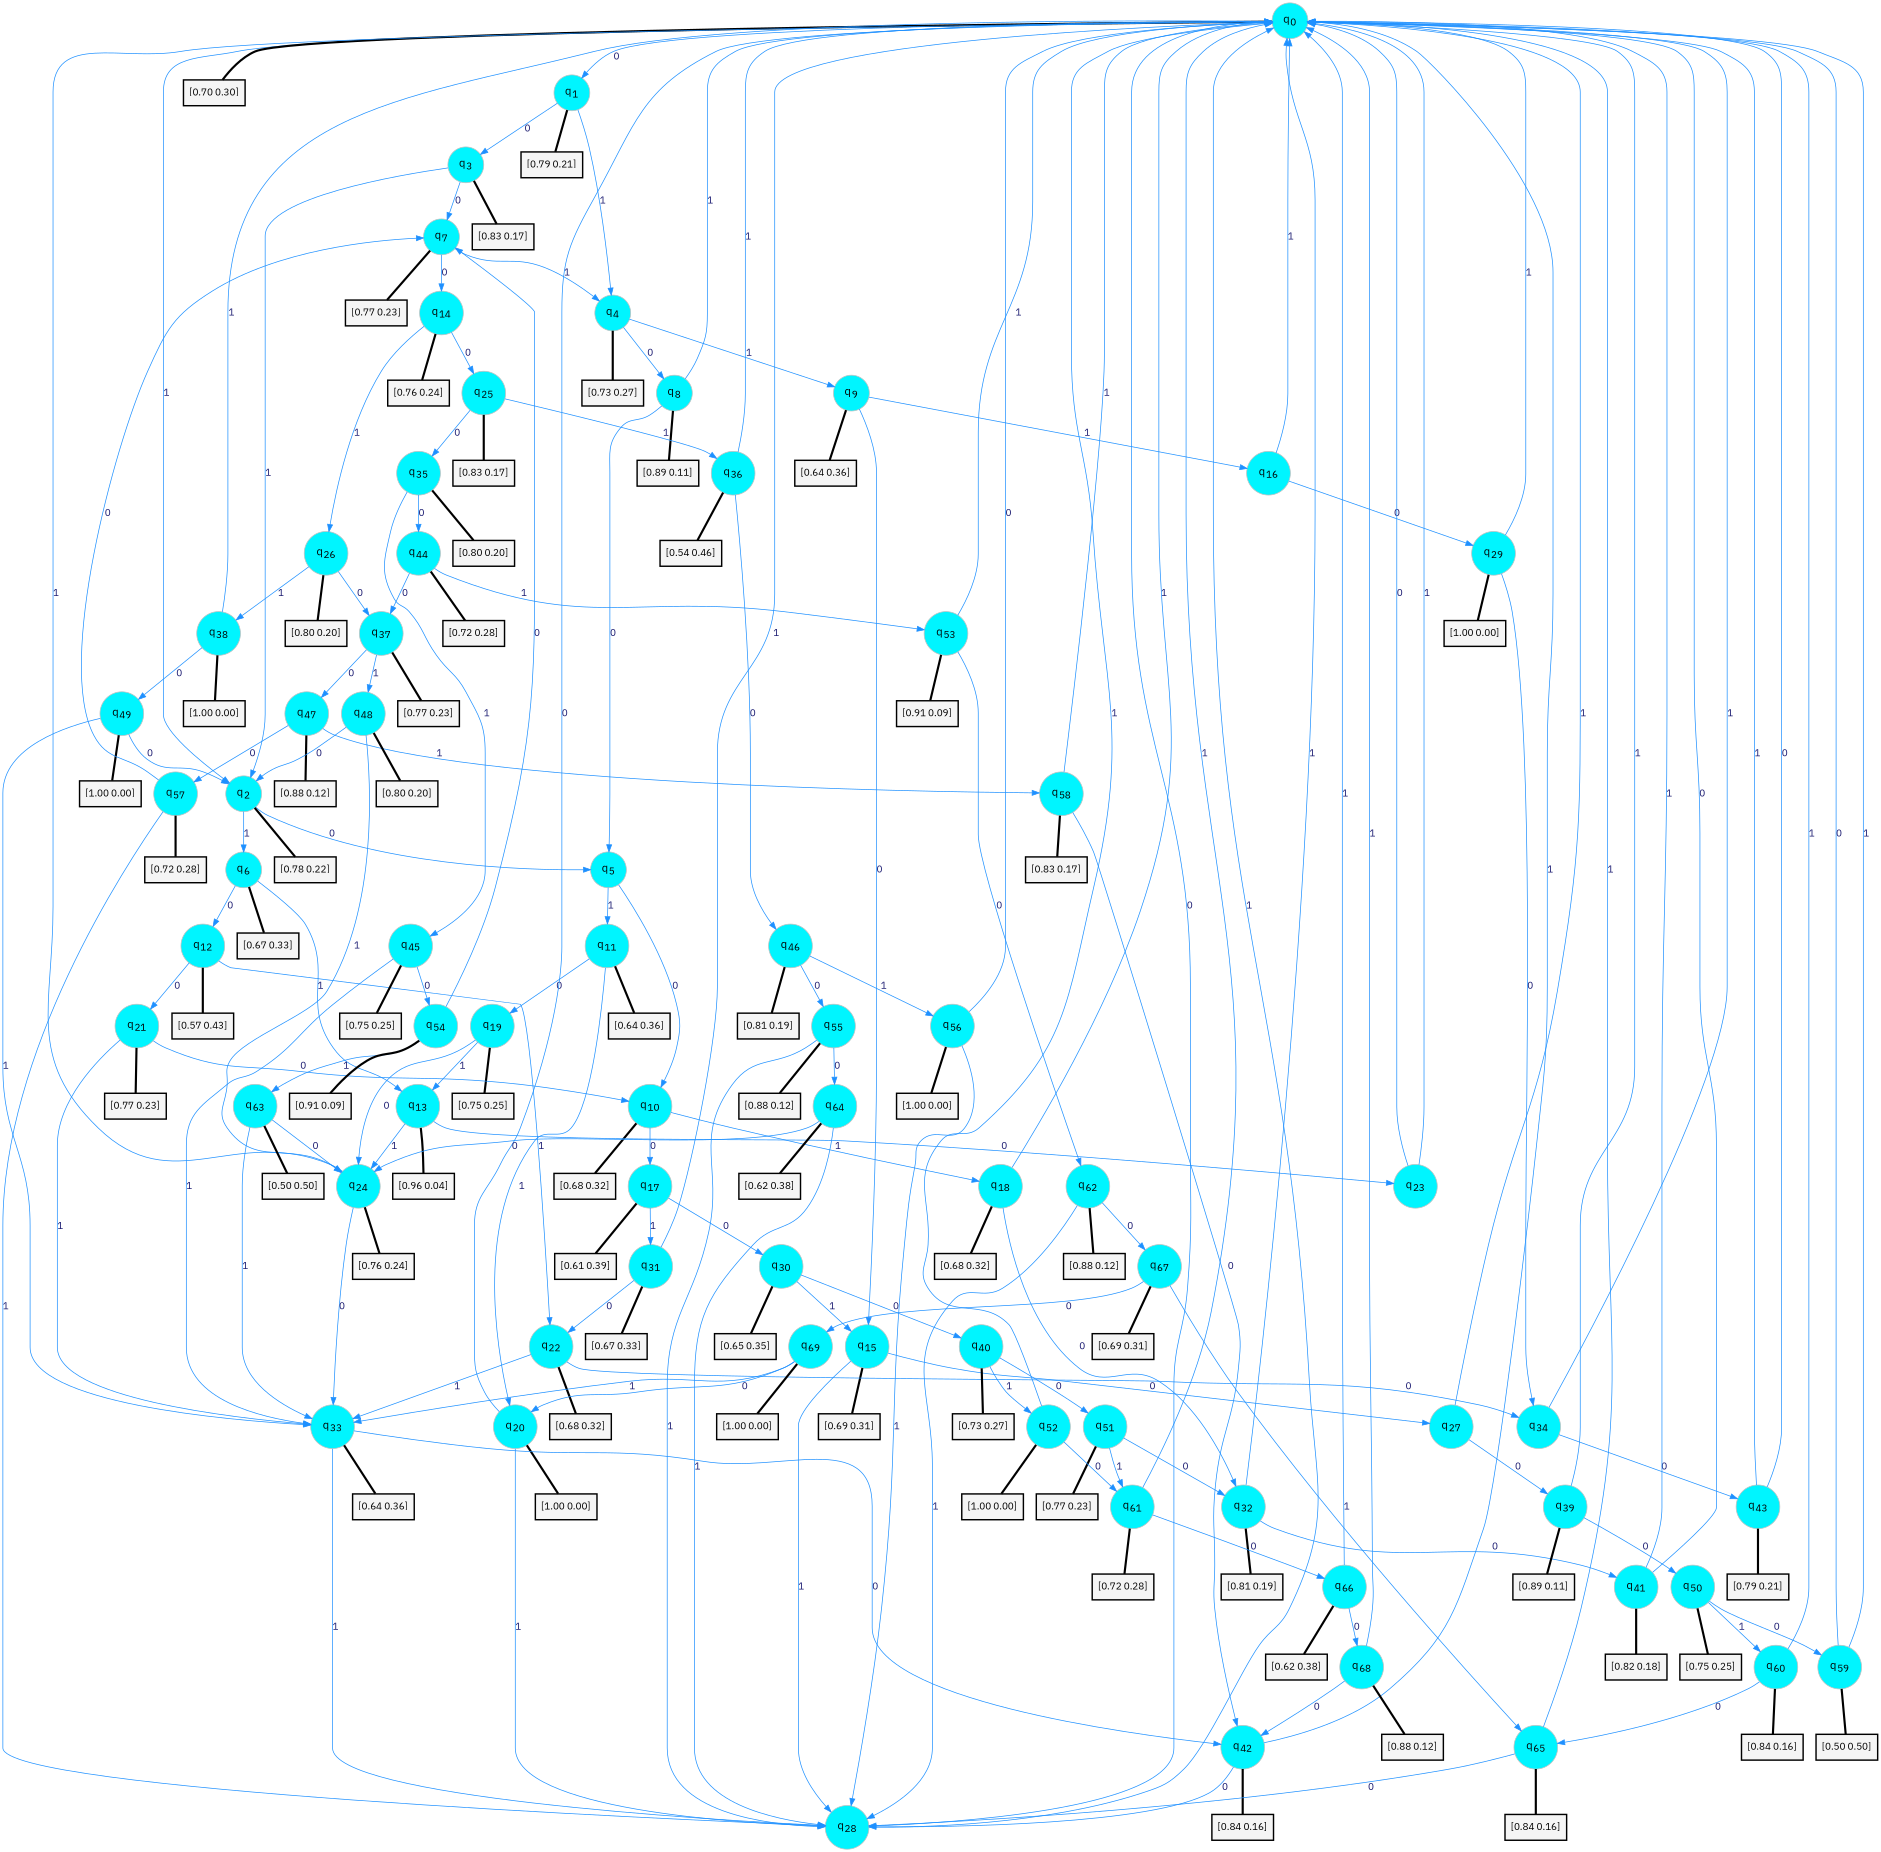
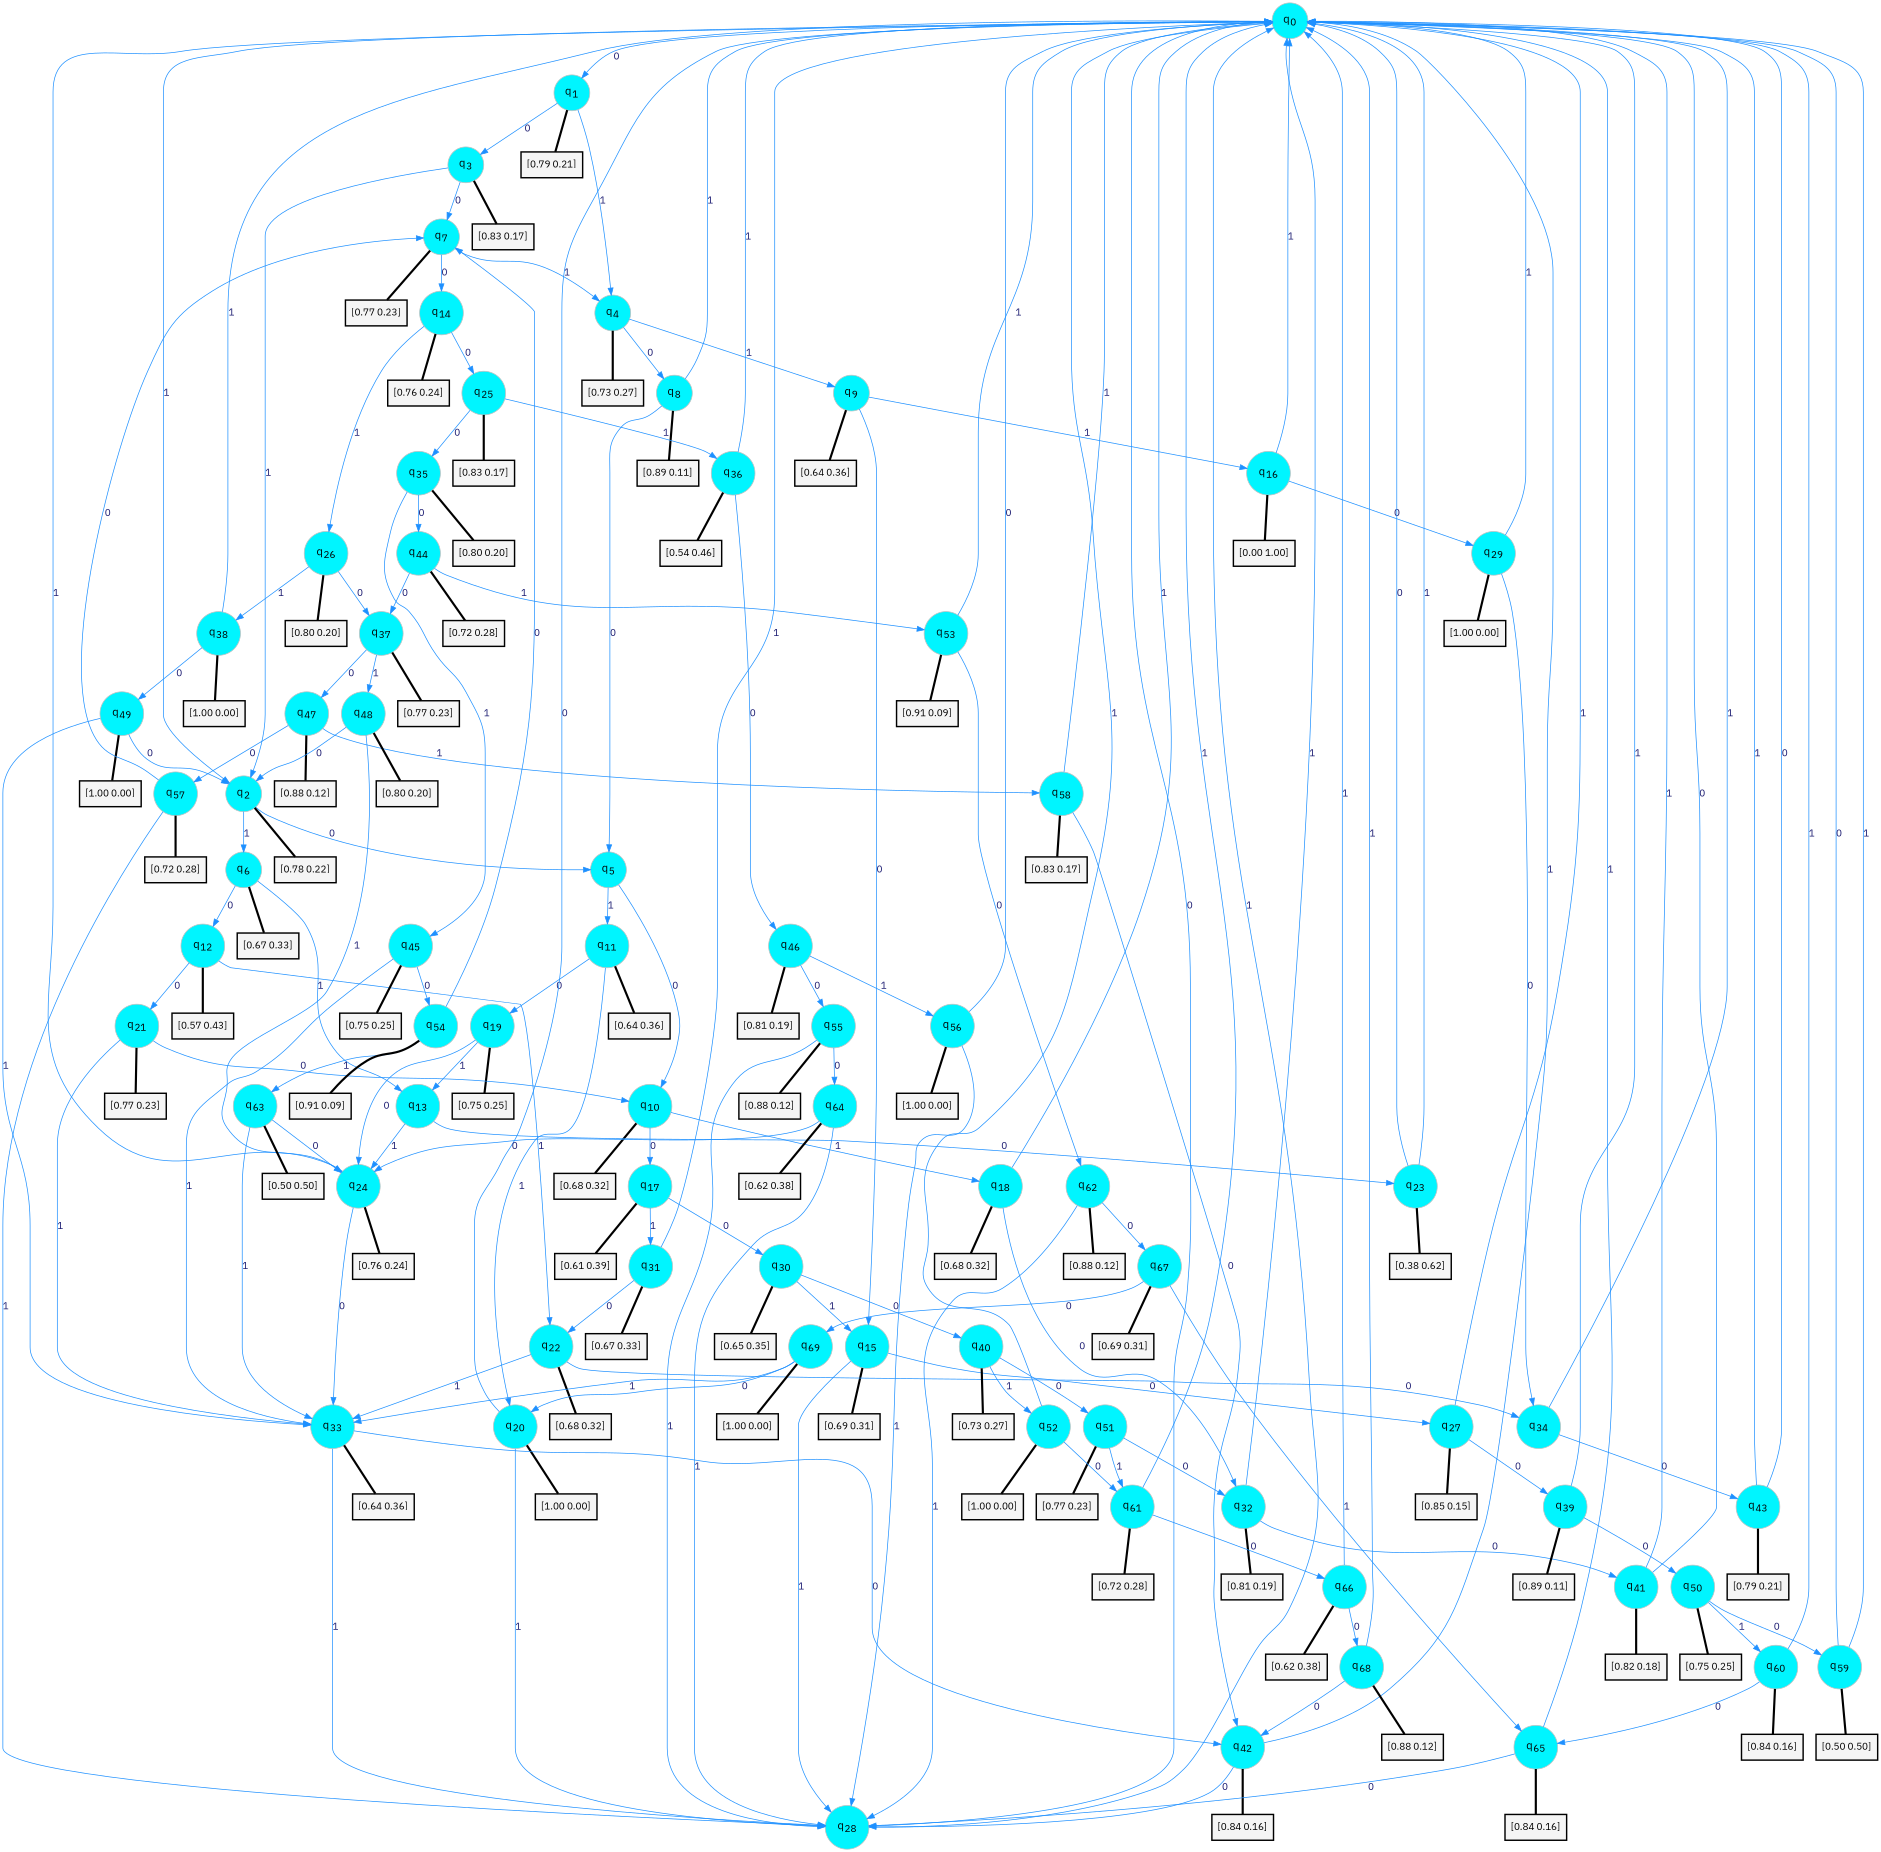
node "[0.70 0.30]": removed
node "[0.00 1.00]": added
node "[0.96 0.04]": removed
node "[0.38 0.62]": added
node "[0.85 0.15]": added
